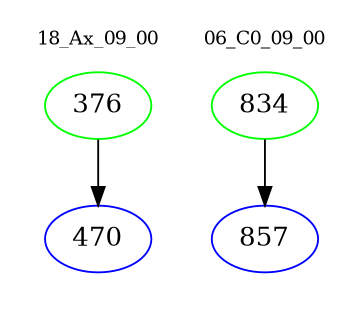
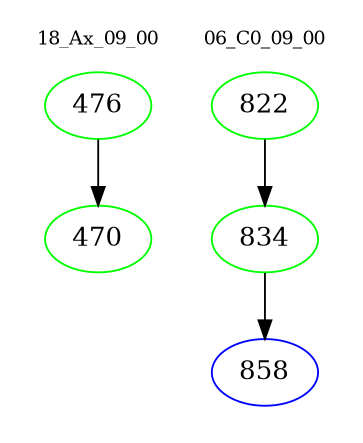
node "376": label "376" -> "476"
node "822": added
node "470": color blue -> green
node "857": label "857" -> "858"
